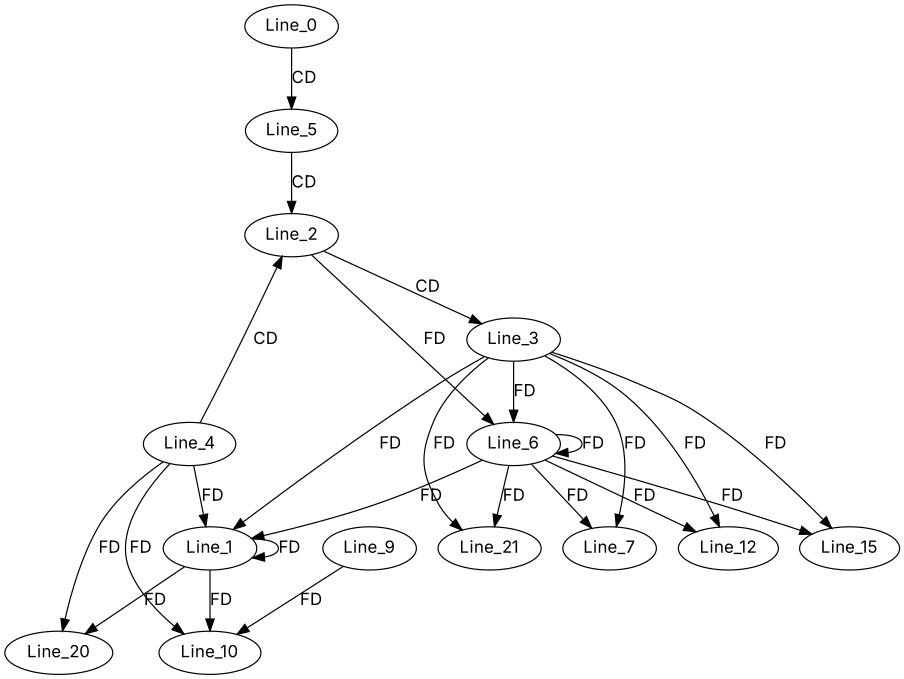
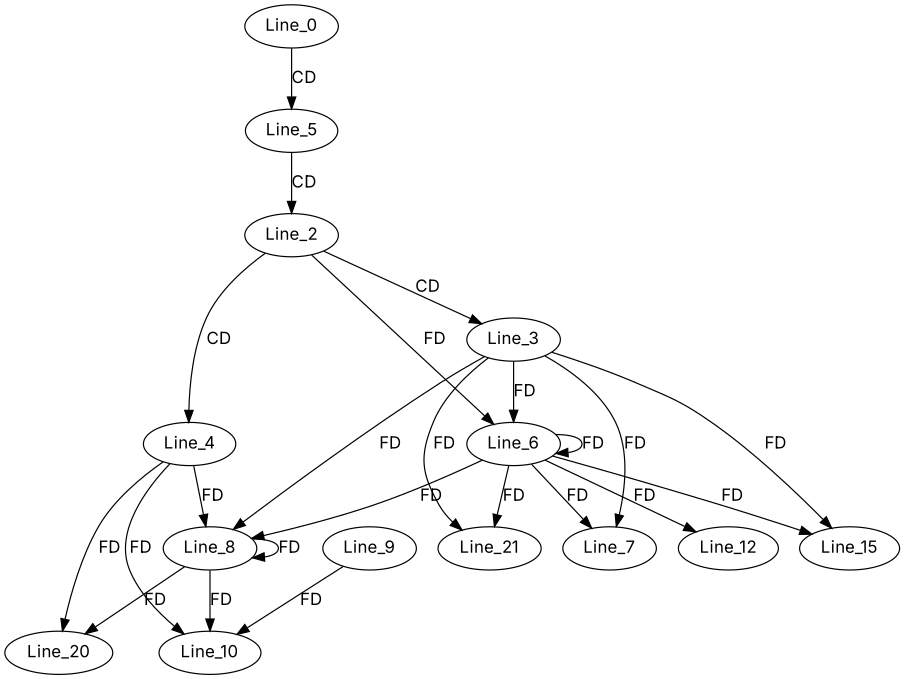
edge "Line_4" -> "Line_2": reversed
edge "Line_3" -> "Line_12": removed, label "FD"
node "Line_1": label "Line_1" -> "Line_8"
